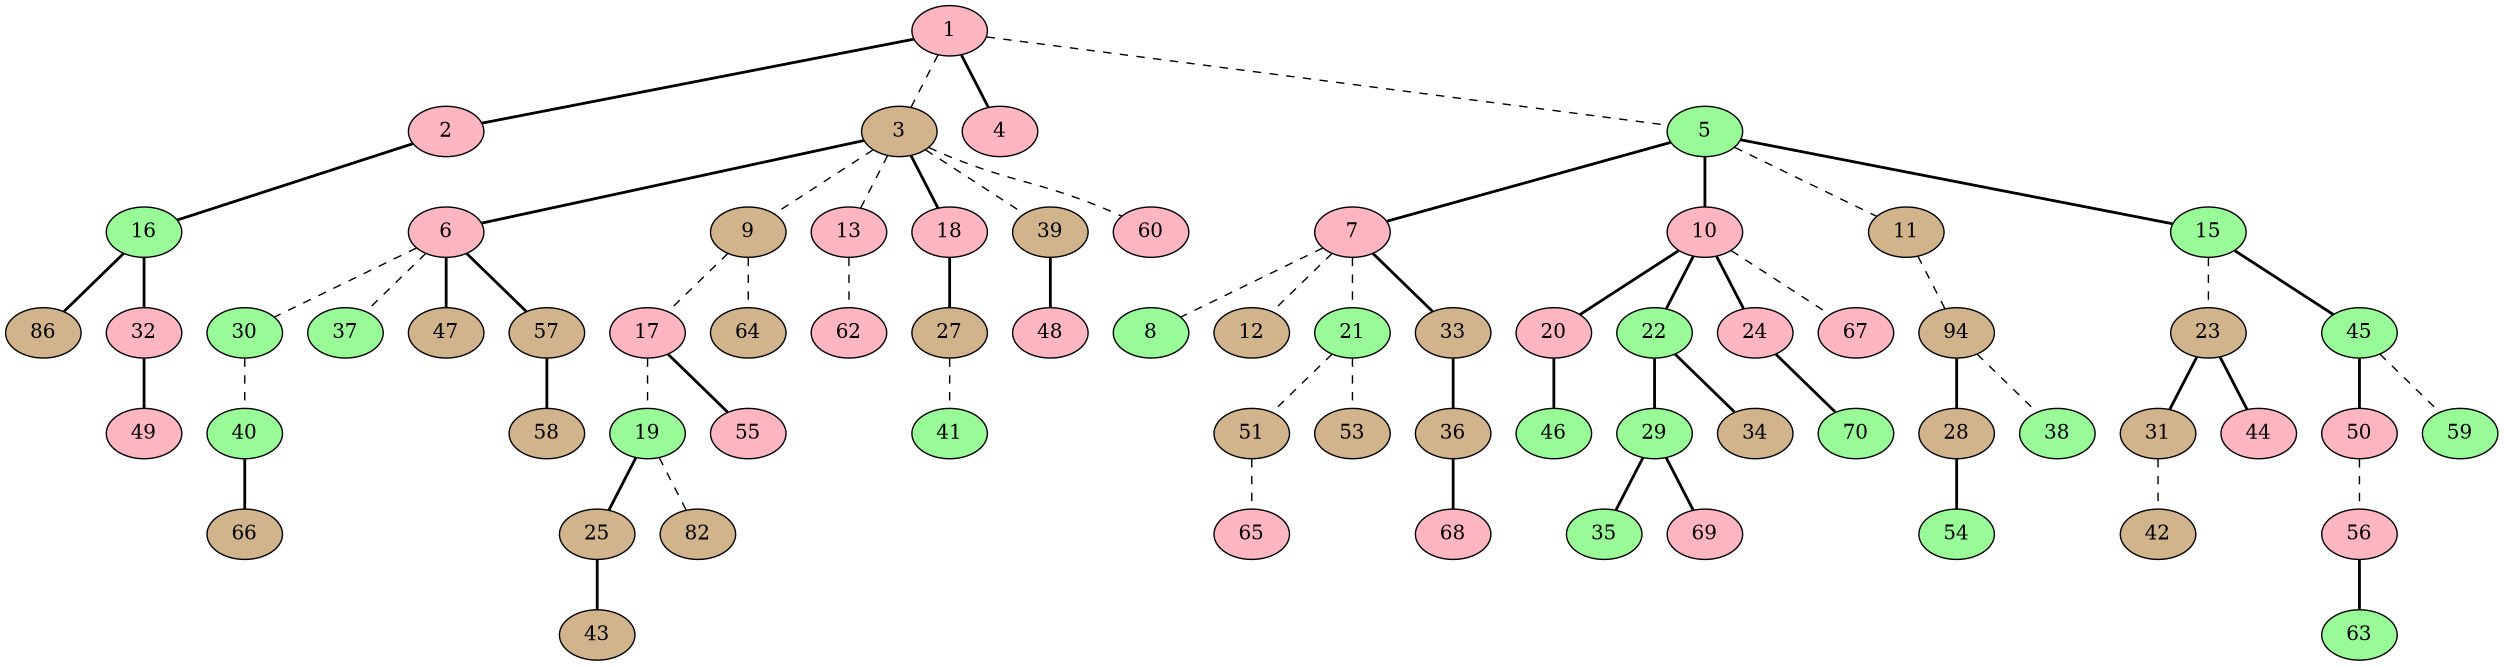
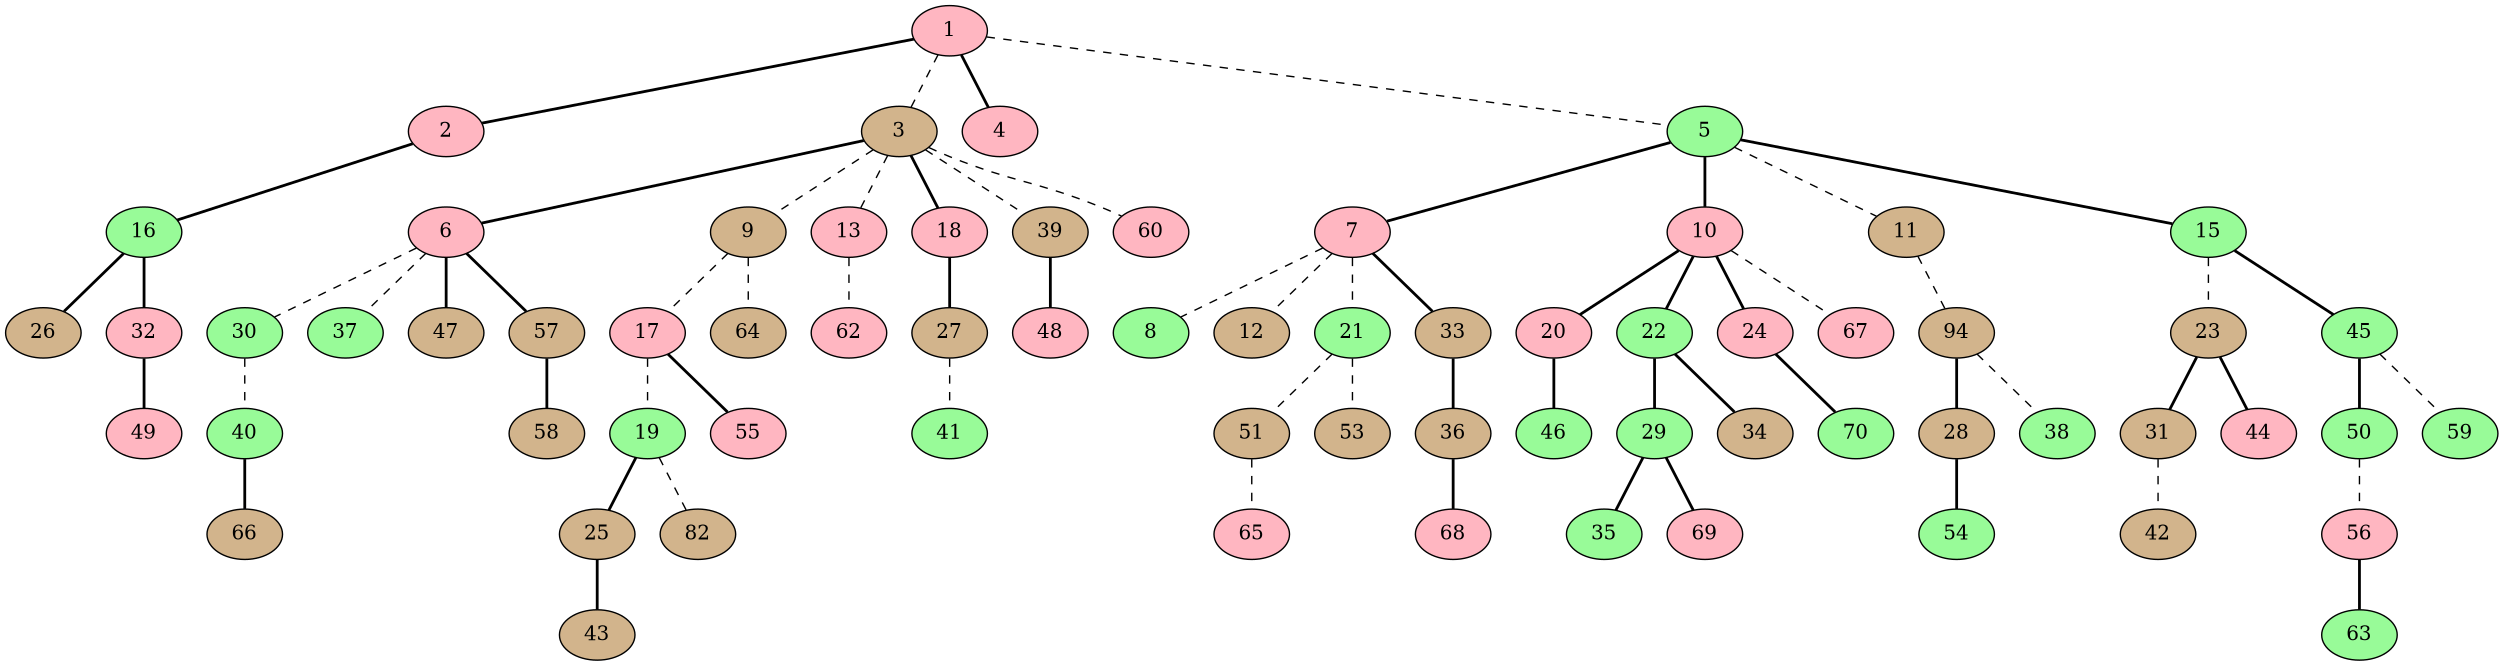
node "86": label "86" -> "26"
node "50": fillcolor lightpink -> palegreen
